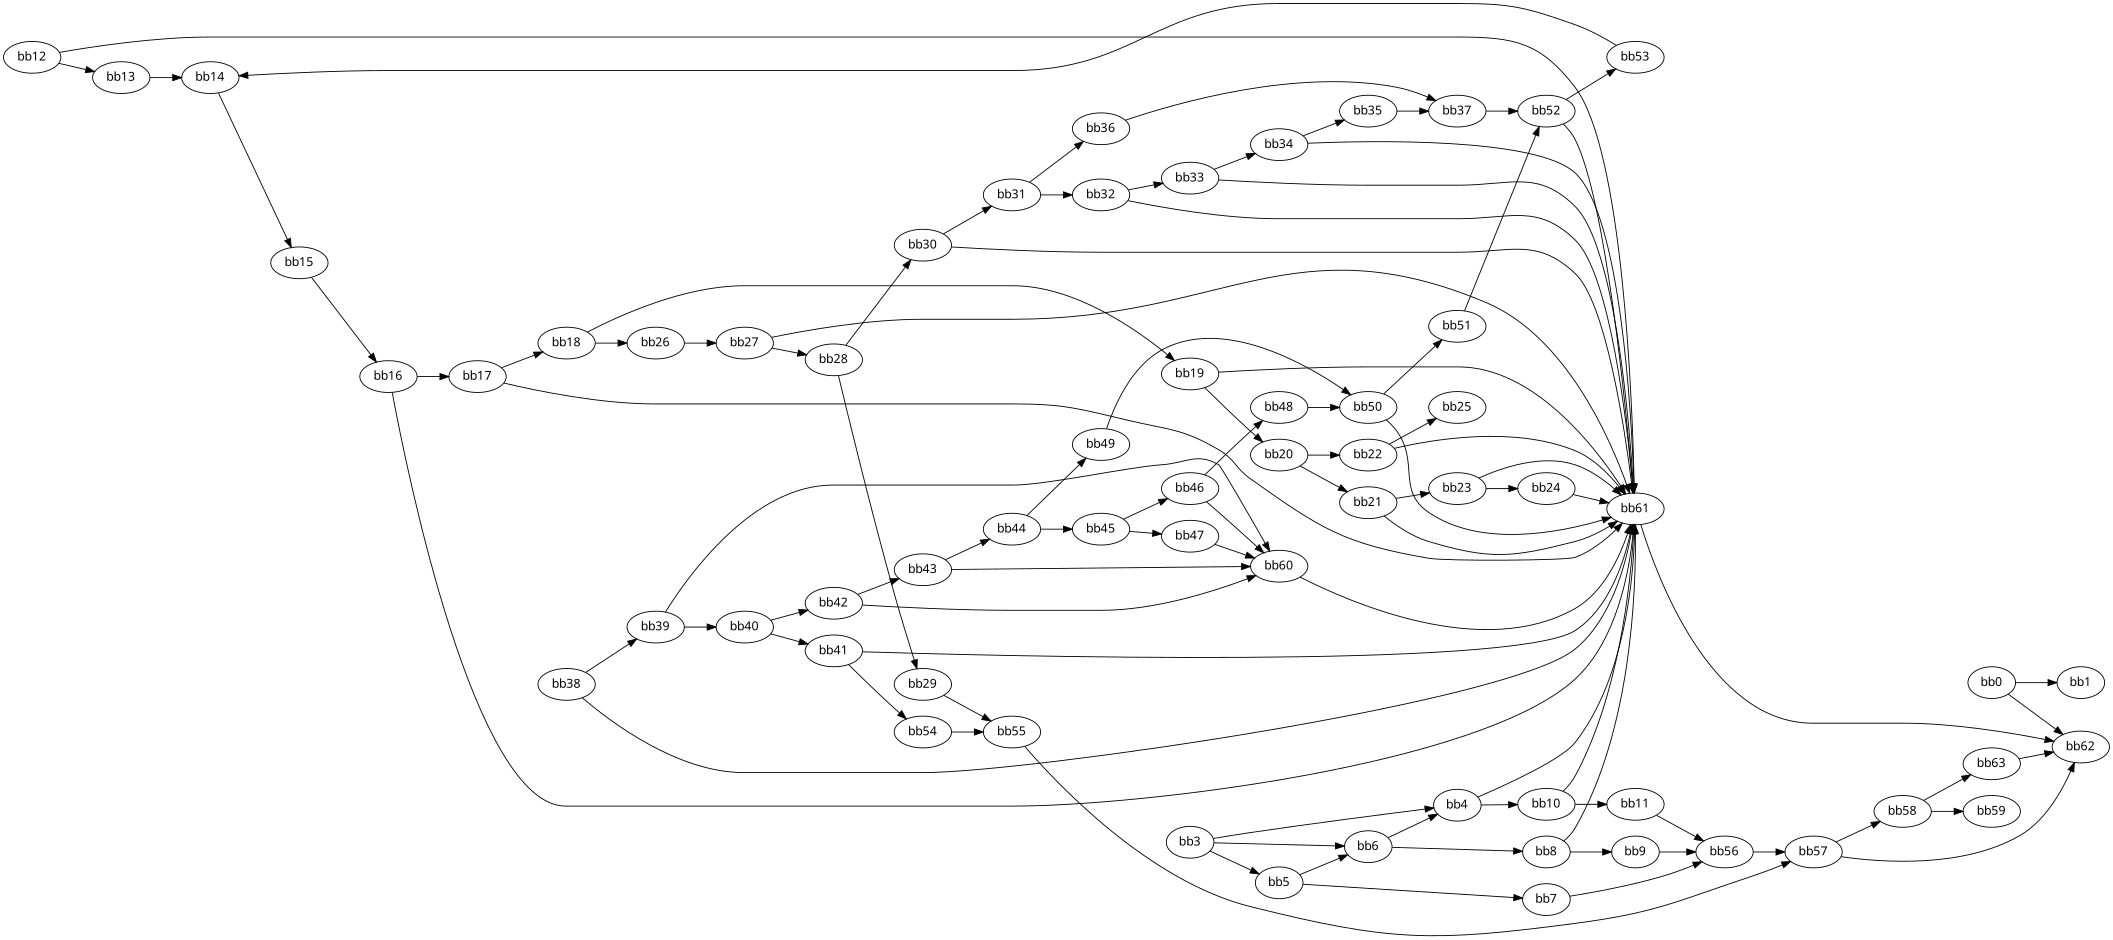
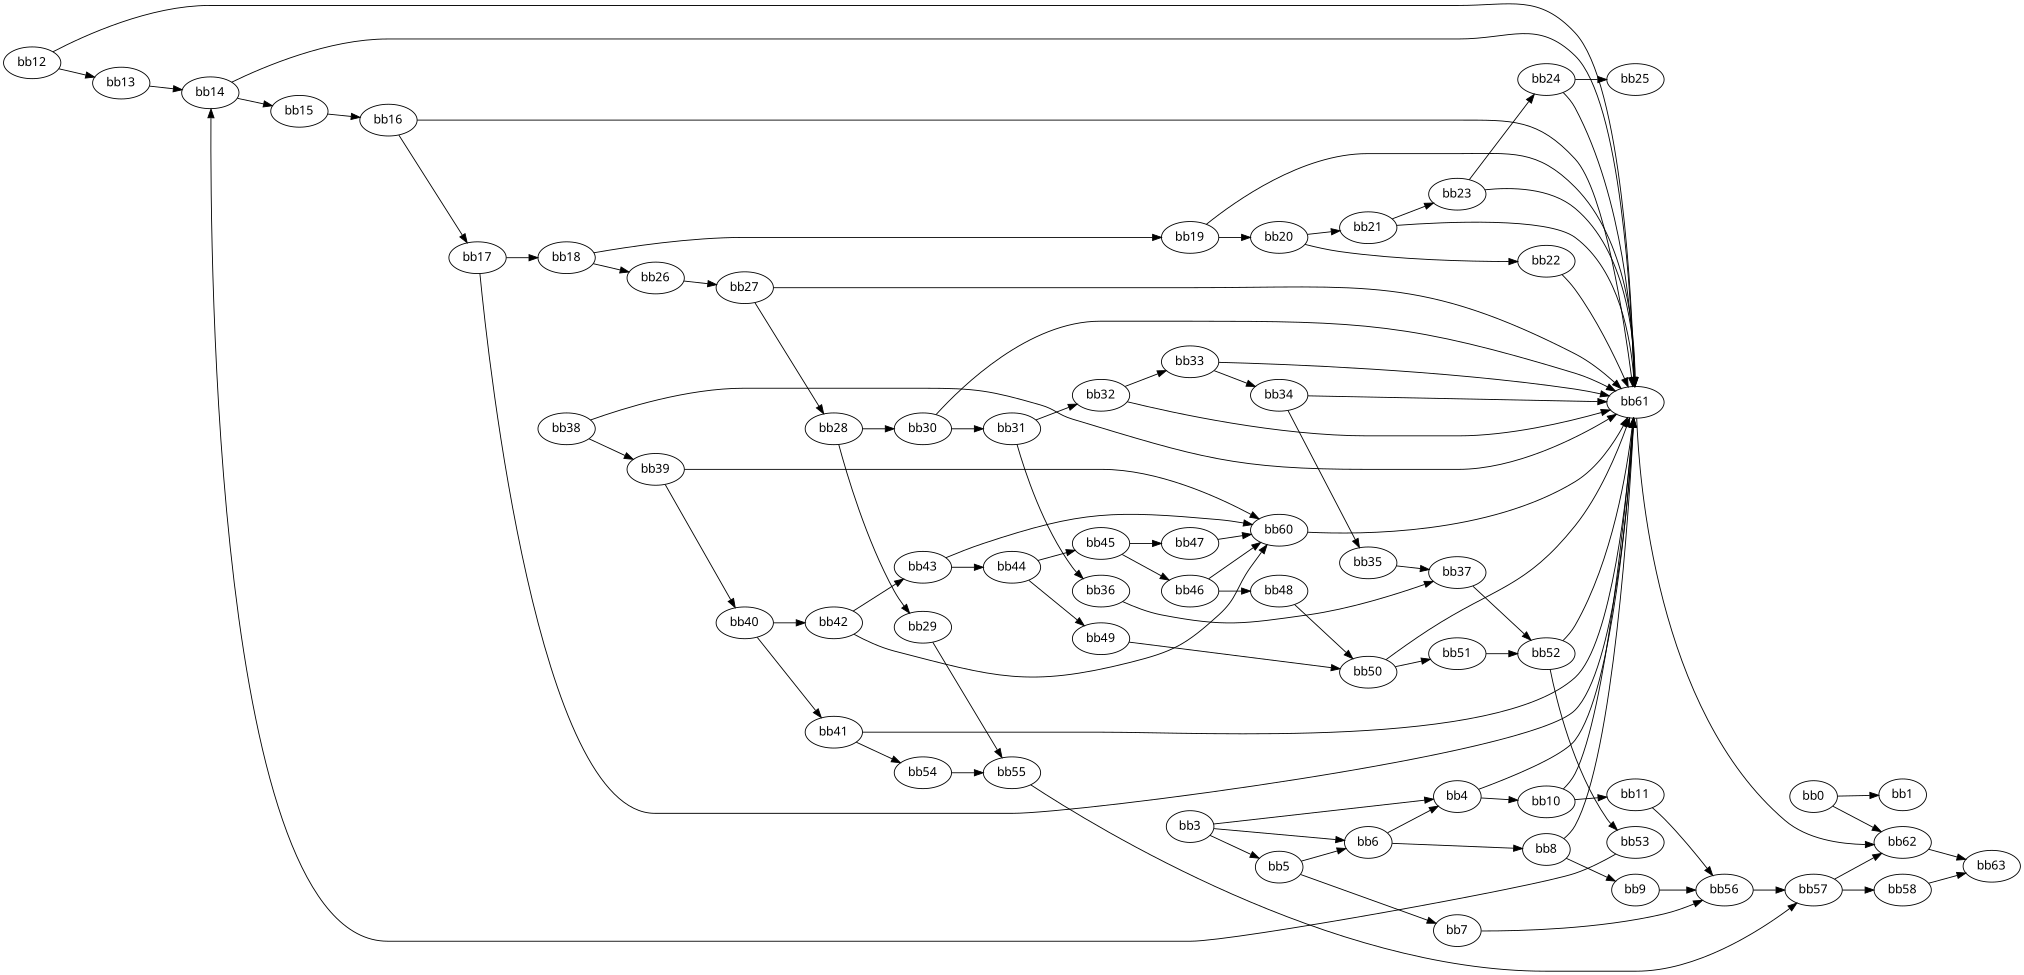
edge "bb14" -> "bb61": added
edge "bb22" -> "bb25": now "bb24" -> "bb25"
edge "bb63" -> "bb62": reversed
node "bb59": removed
